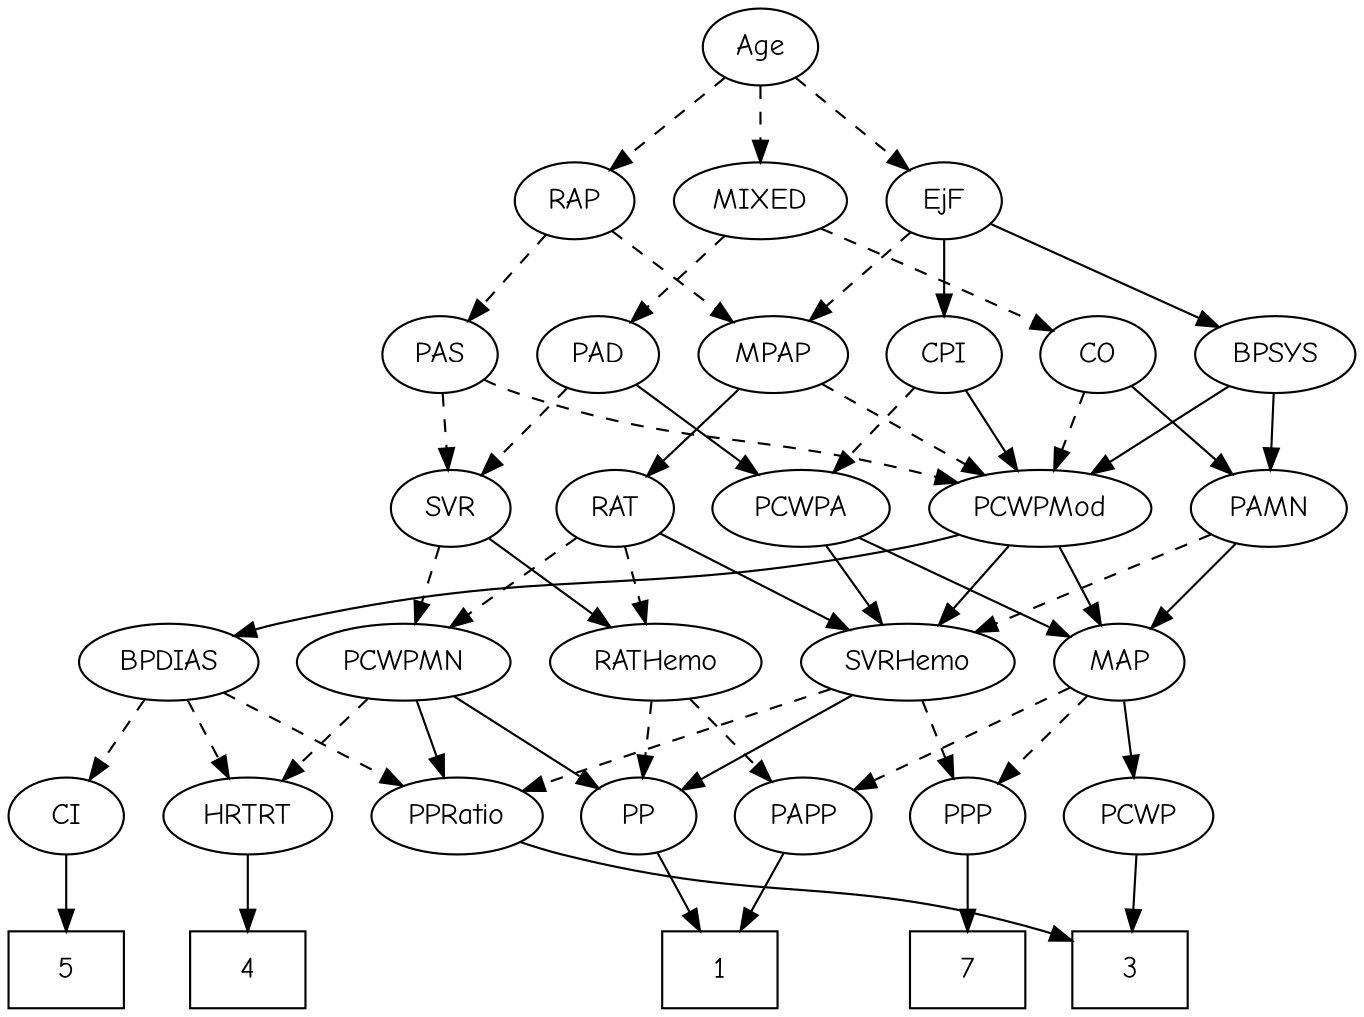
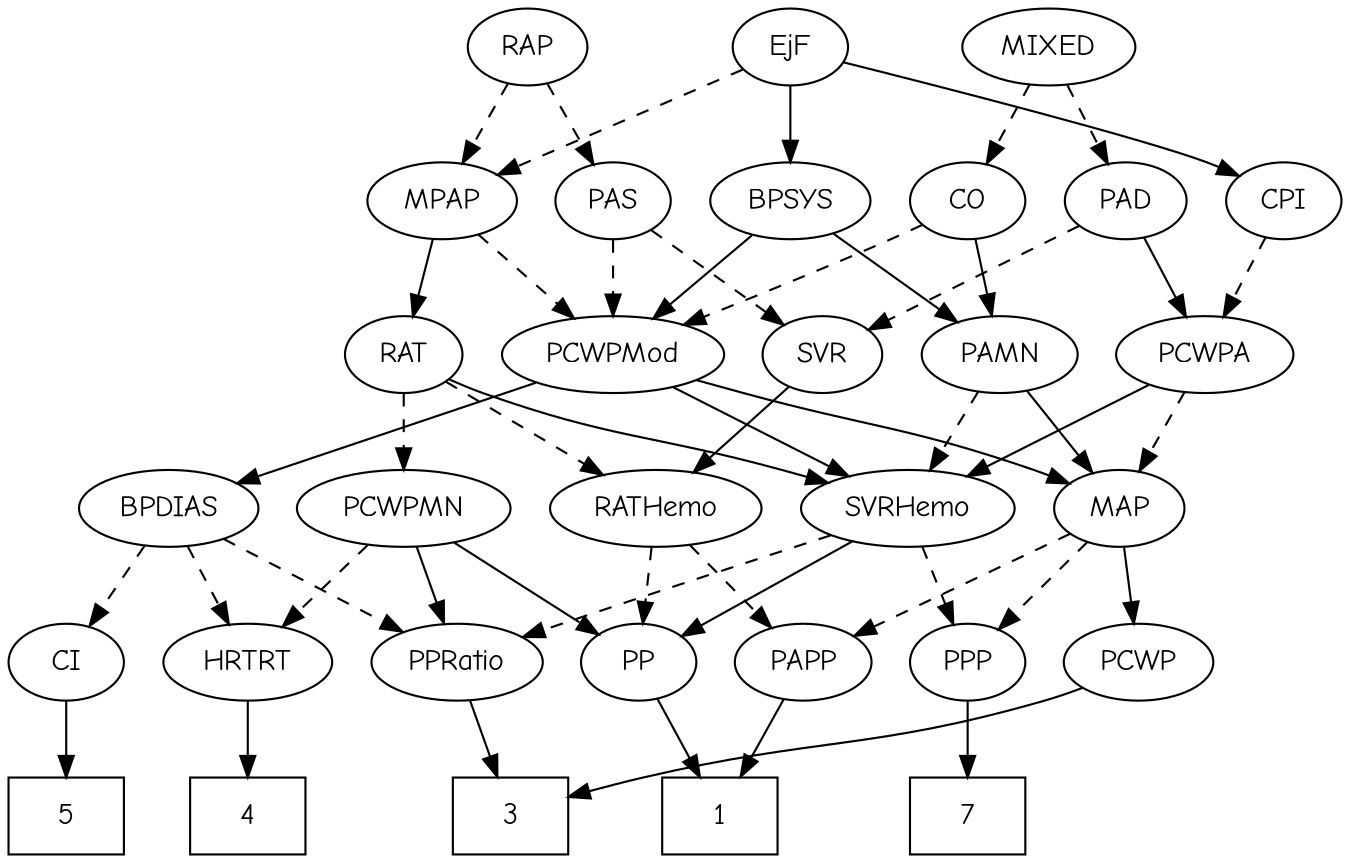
node "Age": removed
edge "CPI" -> "PCWPMod": removed
edge "SVR" -> "PCWPMN": removed
edge "PCWPA" -> "MAP": style solid -> dashed
